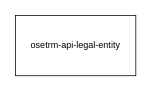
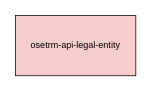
node "osetrm-api-legal-entity": fillcolor #ffffff -> #f8cecc
